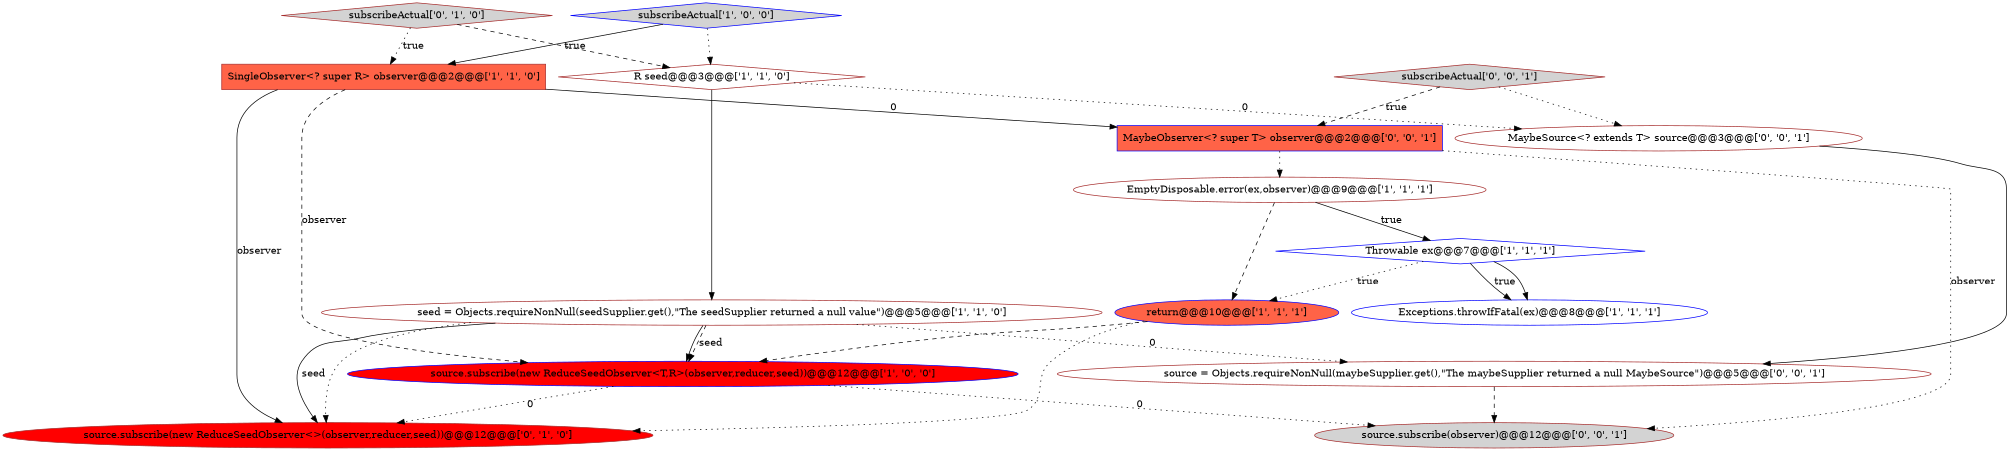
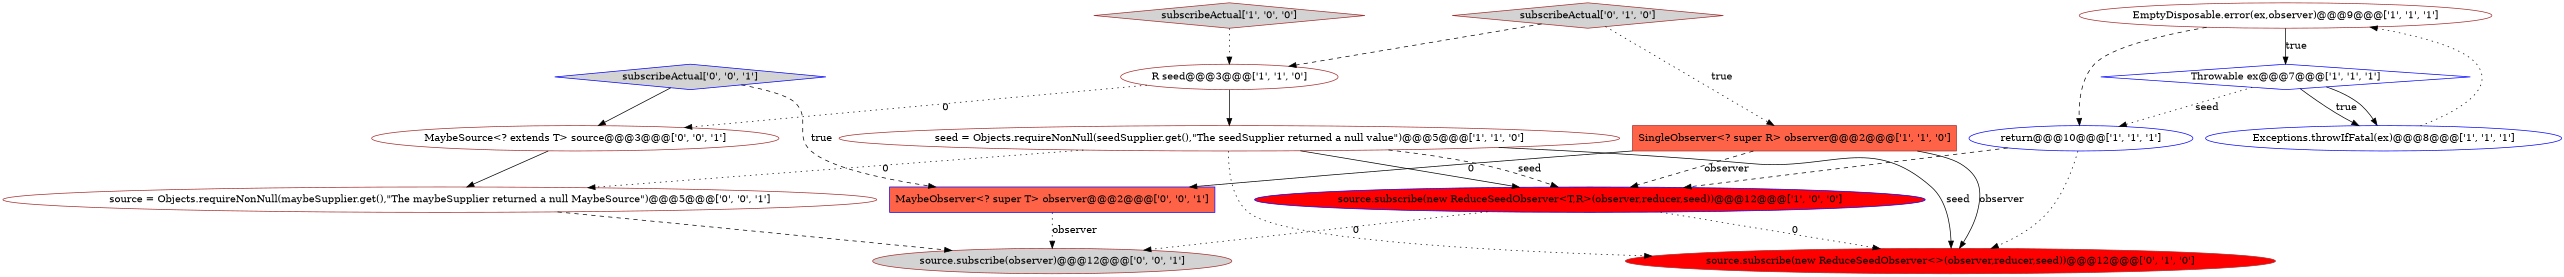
node "subscribeActual['1', '0', '0']": color blue -> brown
edge "subscribeActual['1', '0', '0']" -> "SingleObserver<? super R> observer@@@2@@@['1', '1', '0']": removed, label "true"
node "R seed@@@3@@@['1', '1', '0']": shape diamond -> ellipse
node "subscribeActual['0', '0', '1']": color brown -> blue
edge "subscribeActual['0', '0', '1']" -> "MaybeSource<? extends T> source@@@3@@@['0', '0', '1']": style dotted -> solid
edge "MaybeObserver<? super T> observer@@@2@@@['0', '0', '1']" -> "EmptyDisposable.error(ex,observer)@@@9@@@['1', '1', '1']": now "Exceptions.throwIfFatal(ex)@@@8@@@['1', '1', '1']" -> "EmptyDisposable.error(ex,observer)@@@9@@@['1', '1', '1']"
edge "Throwable ex@@@7@@@['1', '1', '1']" -> "return@@@10@@@['1', '1', '1']": label "true" -> "seed"
node "return@@@10@@@['1', '1', '1']": fillcolor tomato -> white
